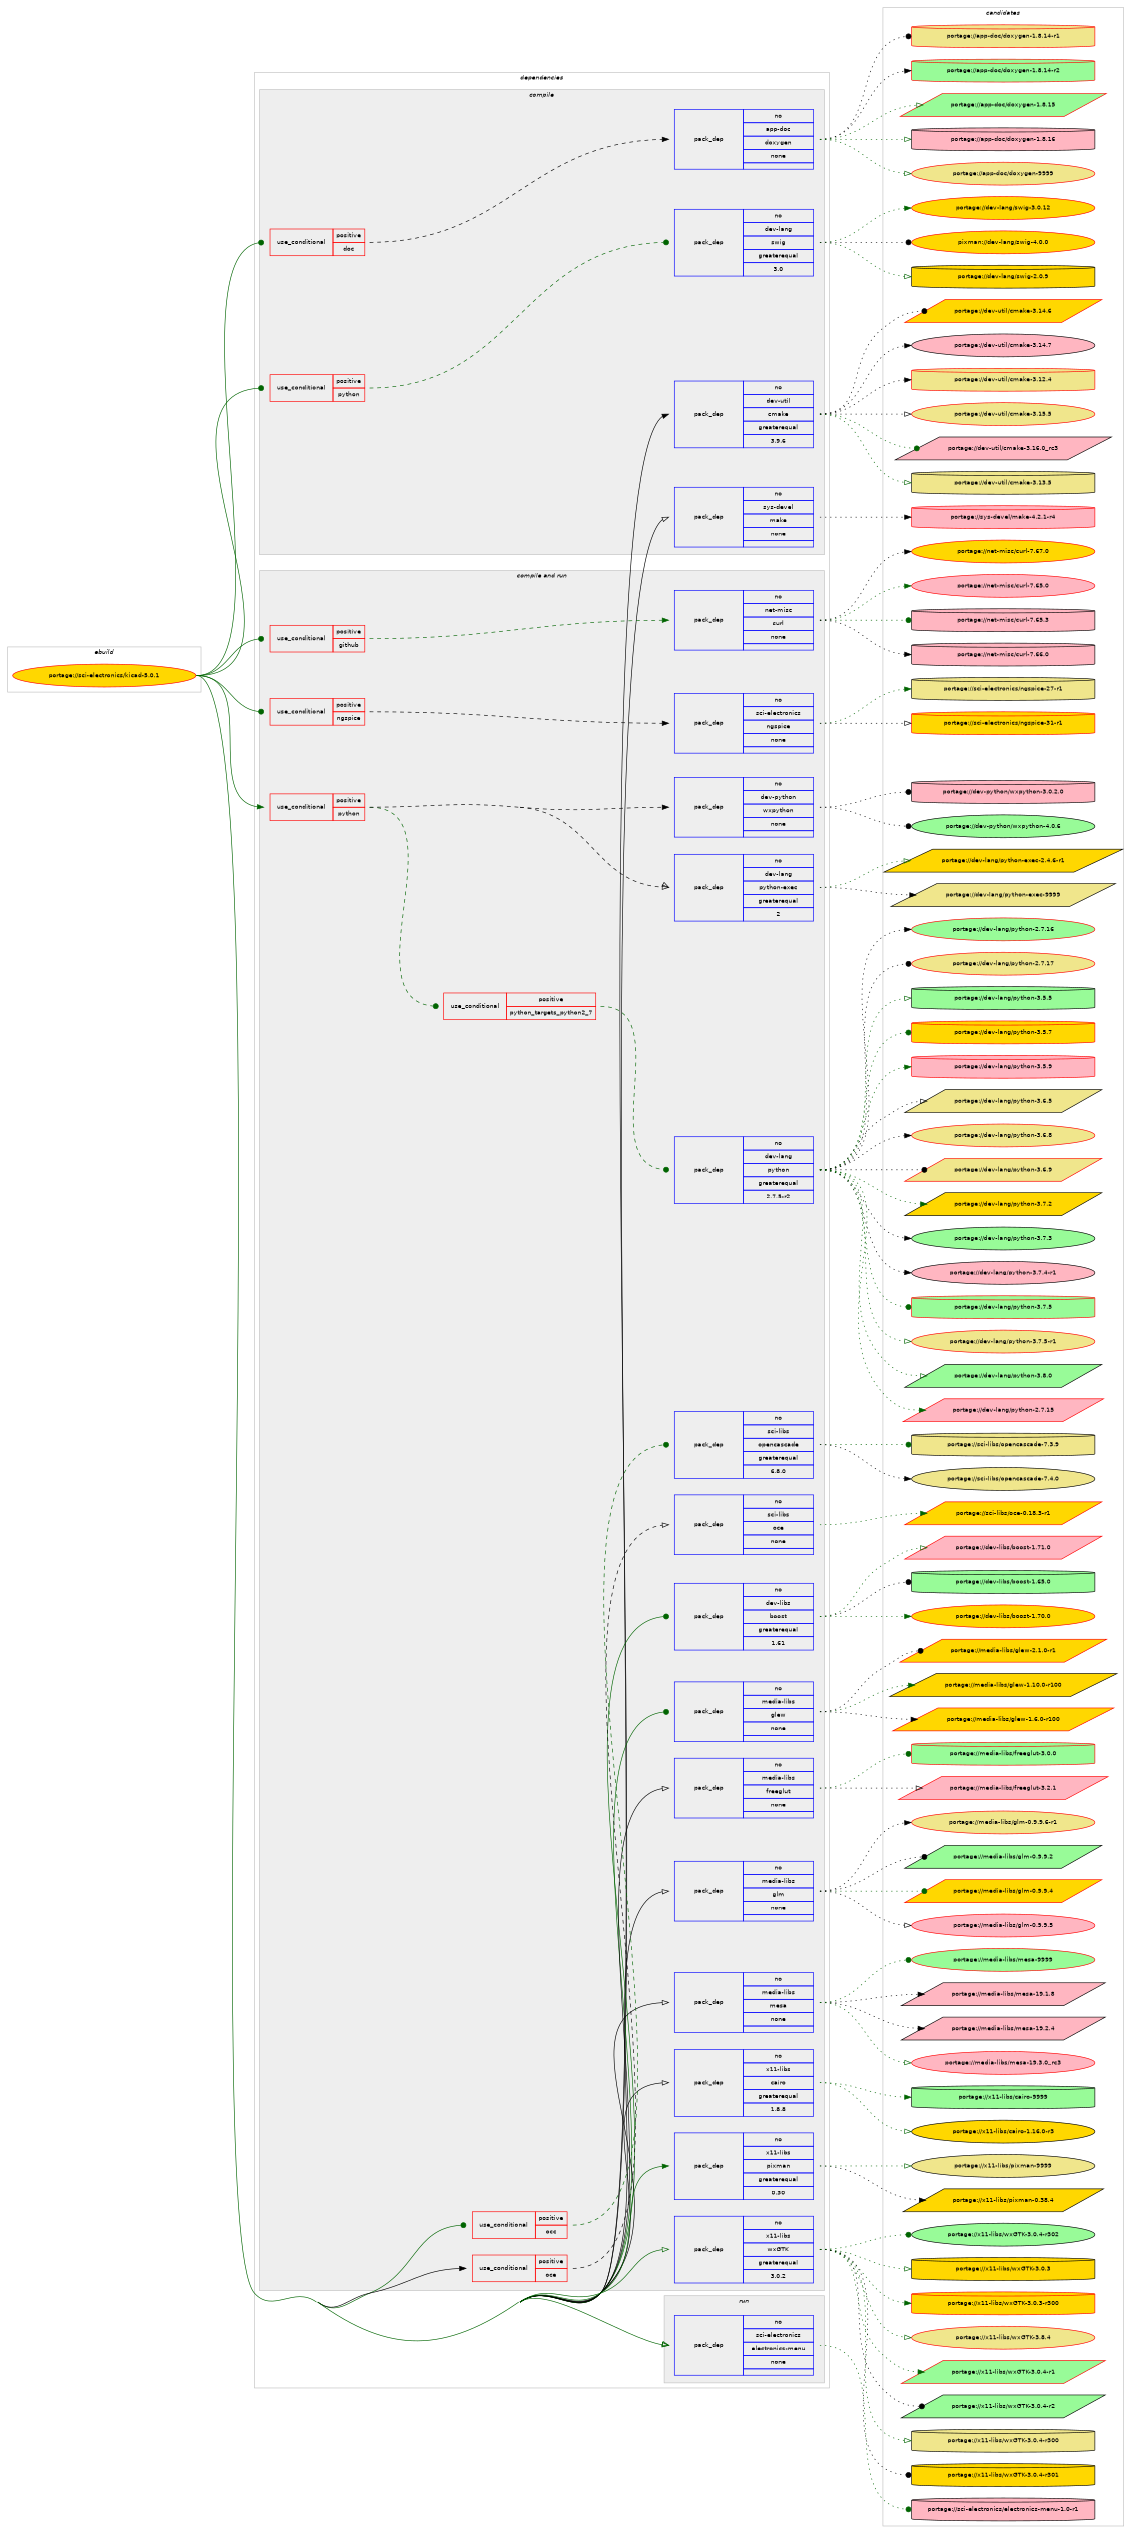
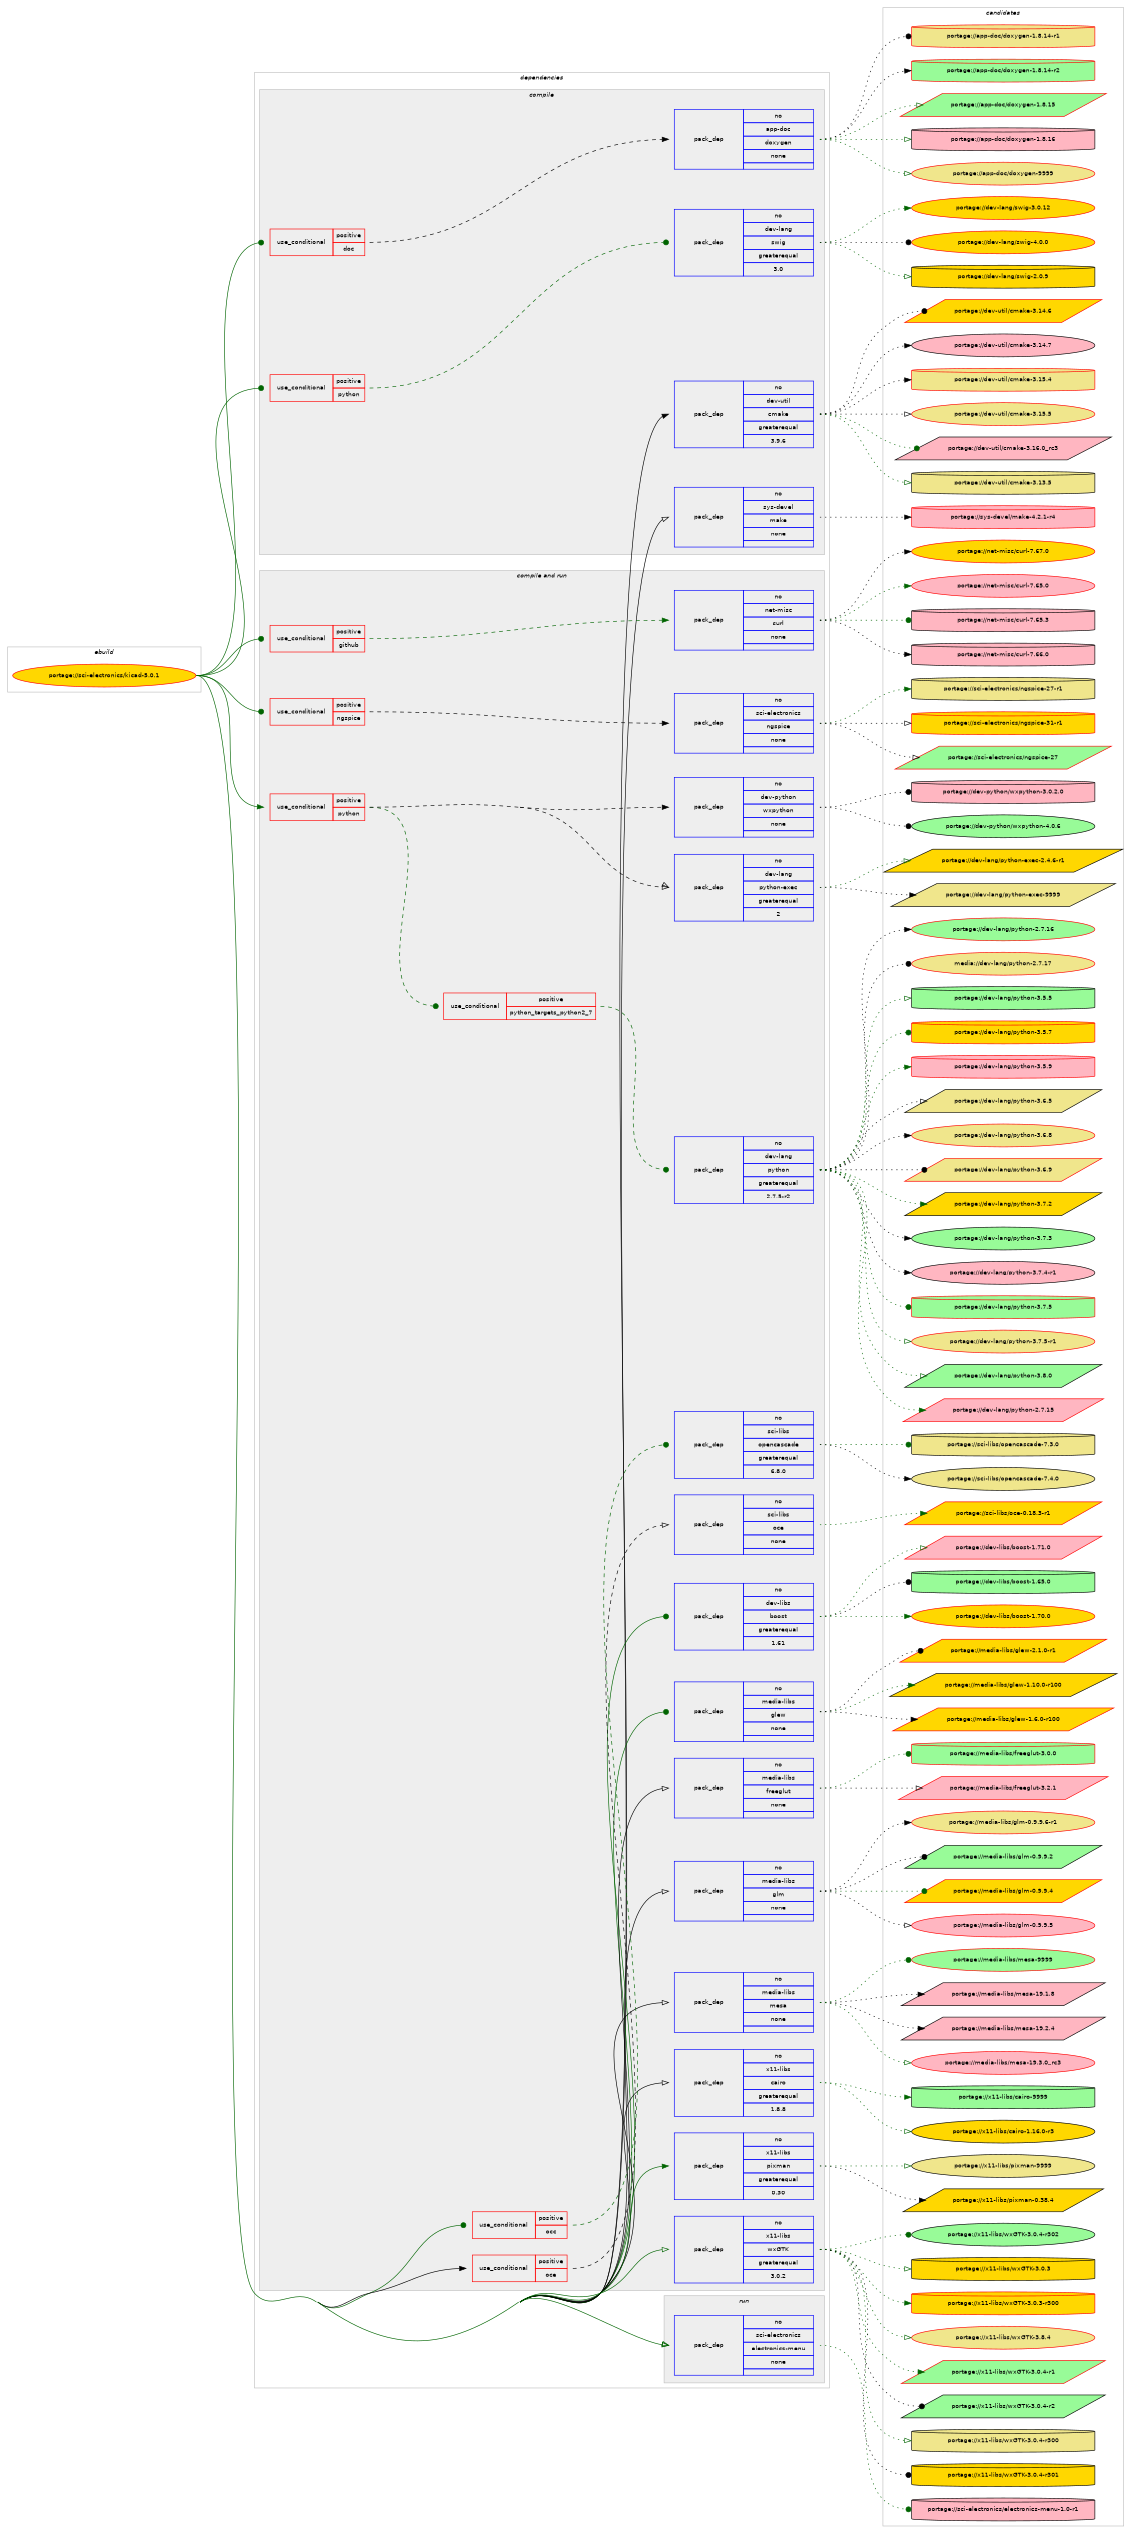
node "pixman://dev-lang/swig-4.0.0": label "pixman://dev-lang/swig-4.0.0" -> "portage://dev-lang/swig-4.0.0"
node "portage://dev-util/cmake-3.12.4": label "portage://dev-util/cmake-3.12.4" -> "portage://dev-util/cmake-3.15.4"
node "portage://sci-electronics/ngspice-27": added
node "portage://dev-lang/python-2.7.17": label "portage://dev-lang/python-2.7.17" -> "media://dev-lang/python-2.7.17"
node "portage://sci-libs/opencascade-7.3.9": label "portage://sci-libs/opencascade-7.3.9" -> "portage://sci-libs/opencascade-7.3.0"
